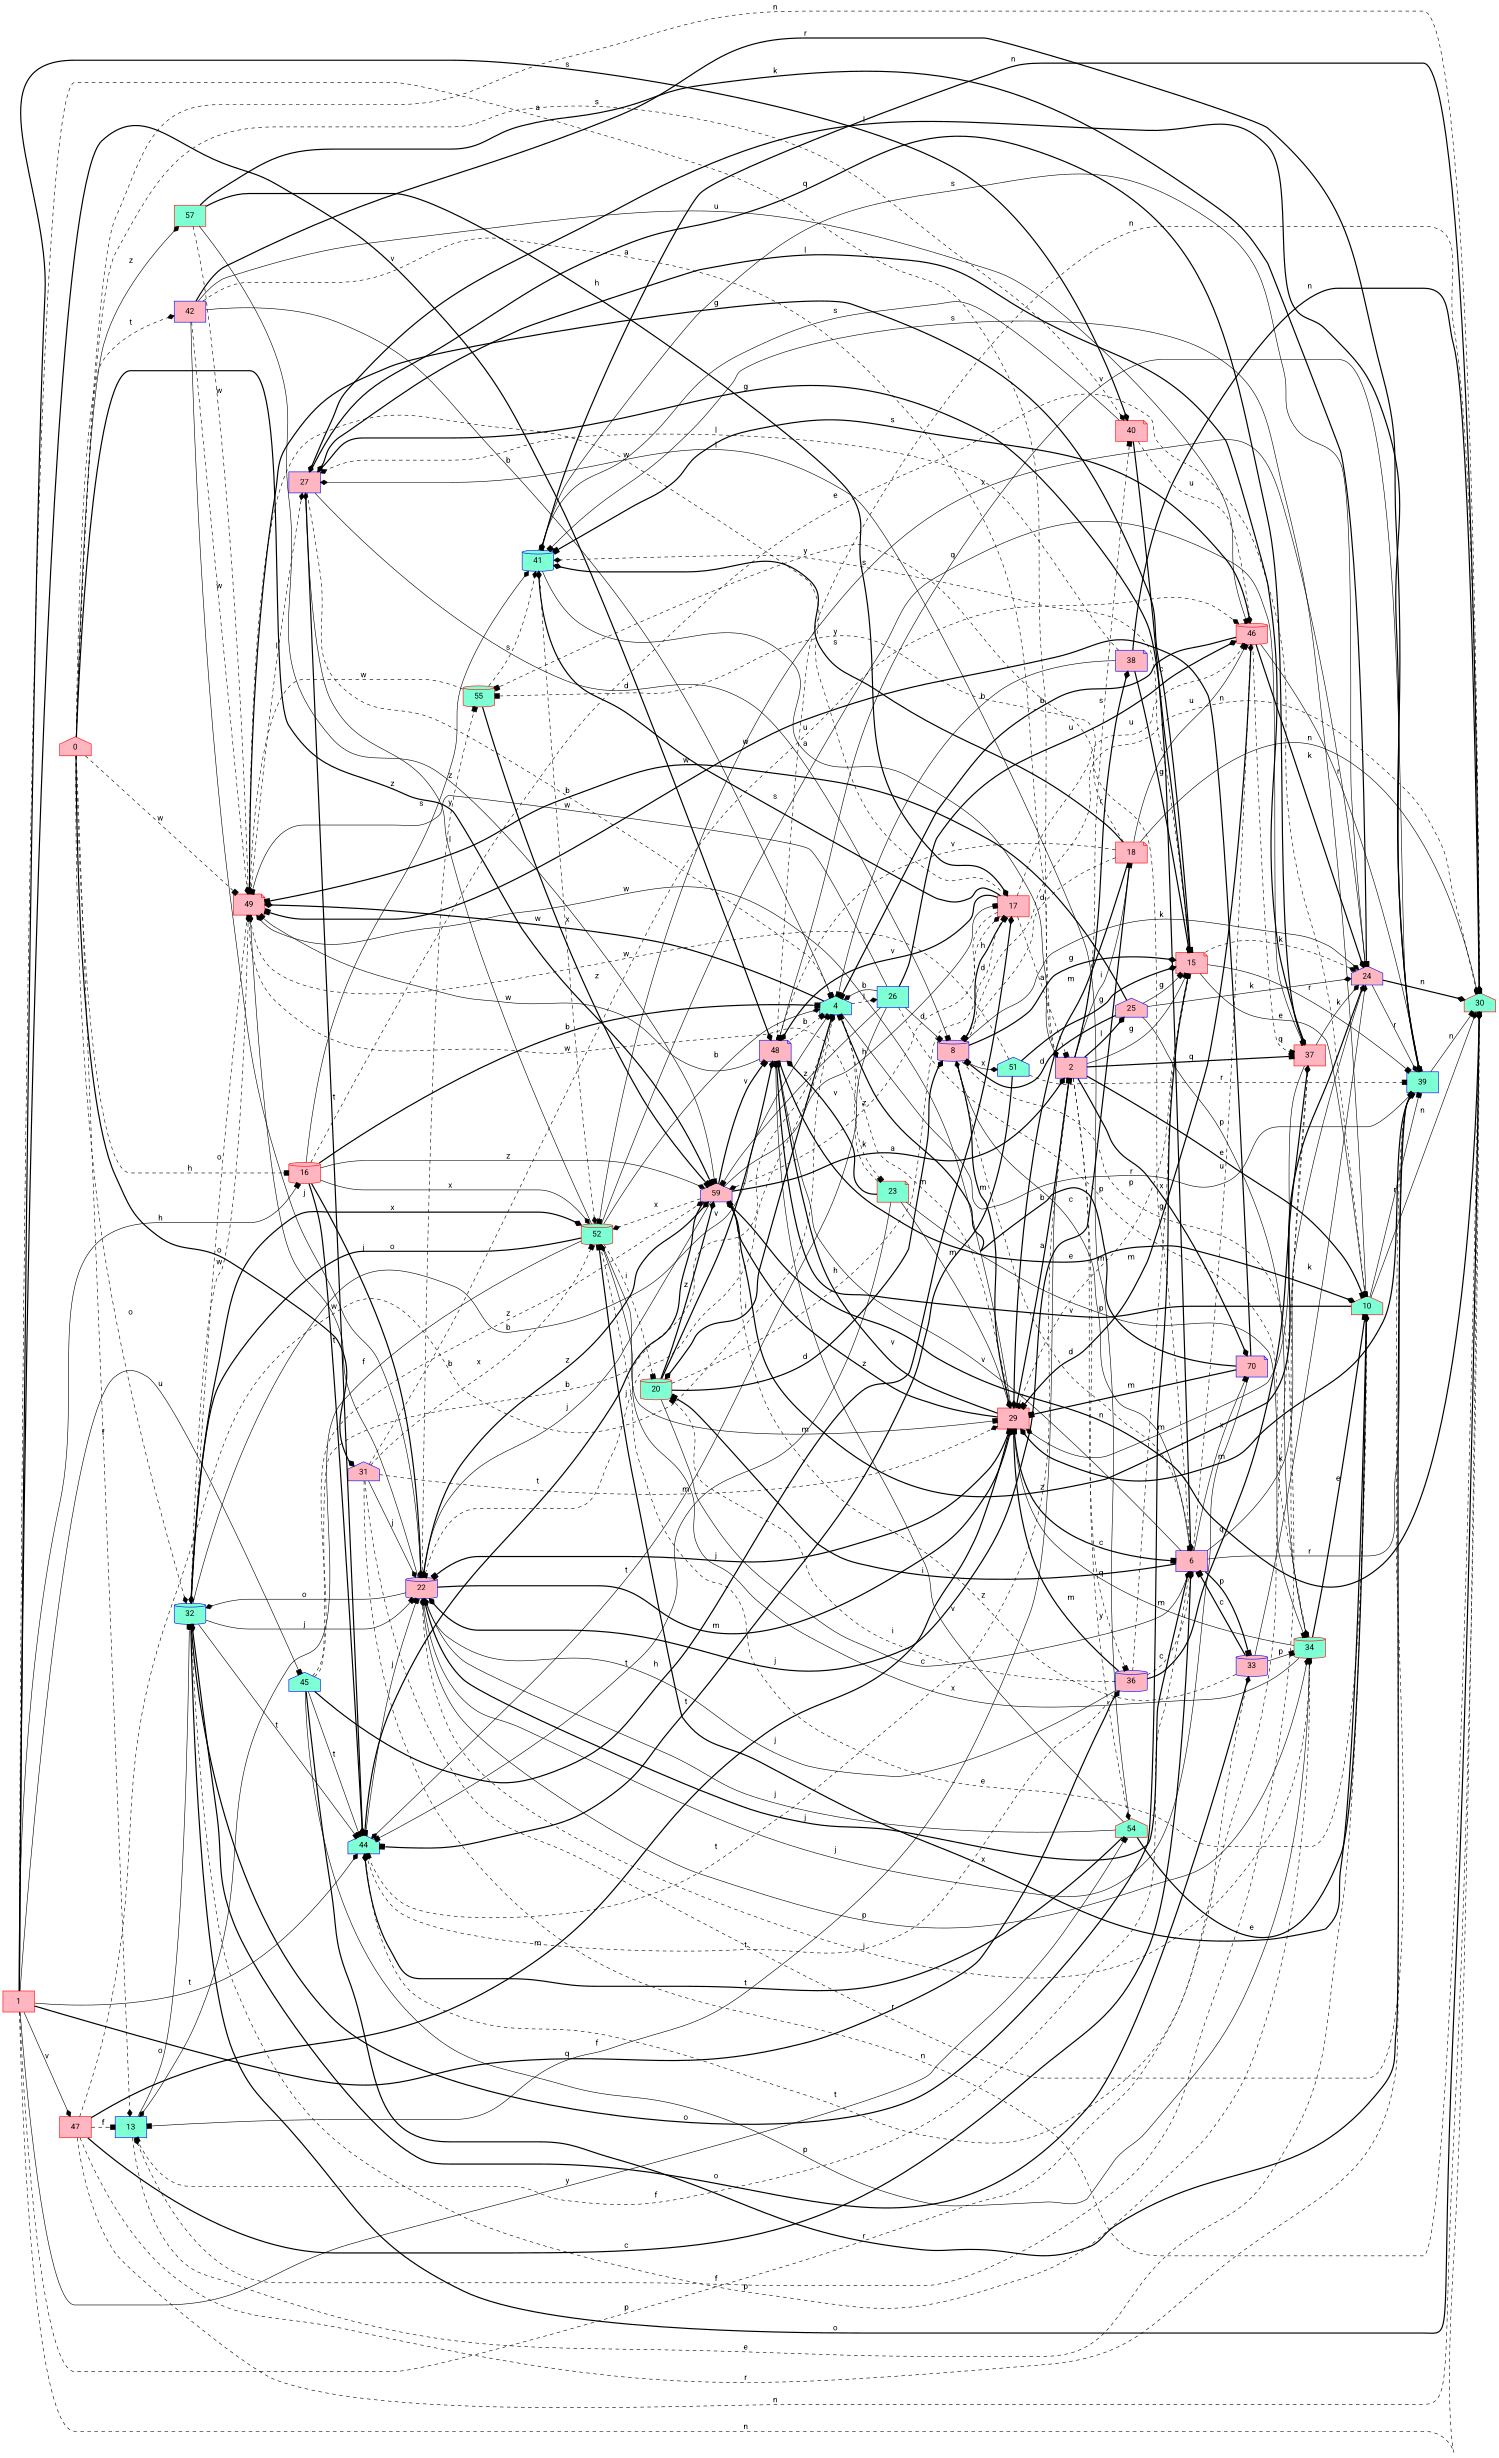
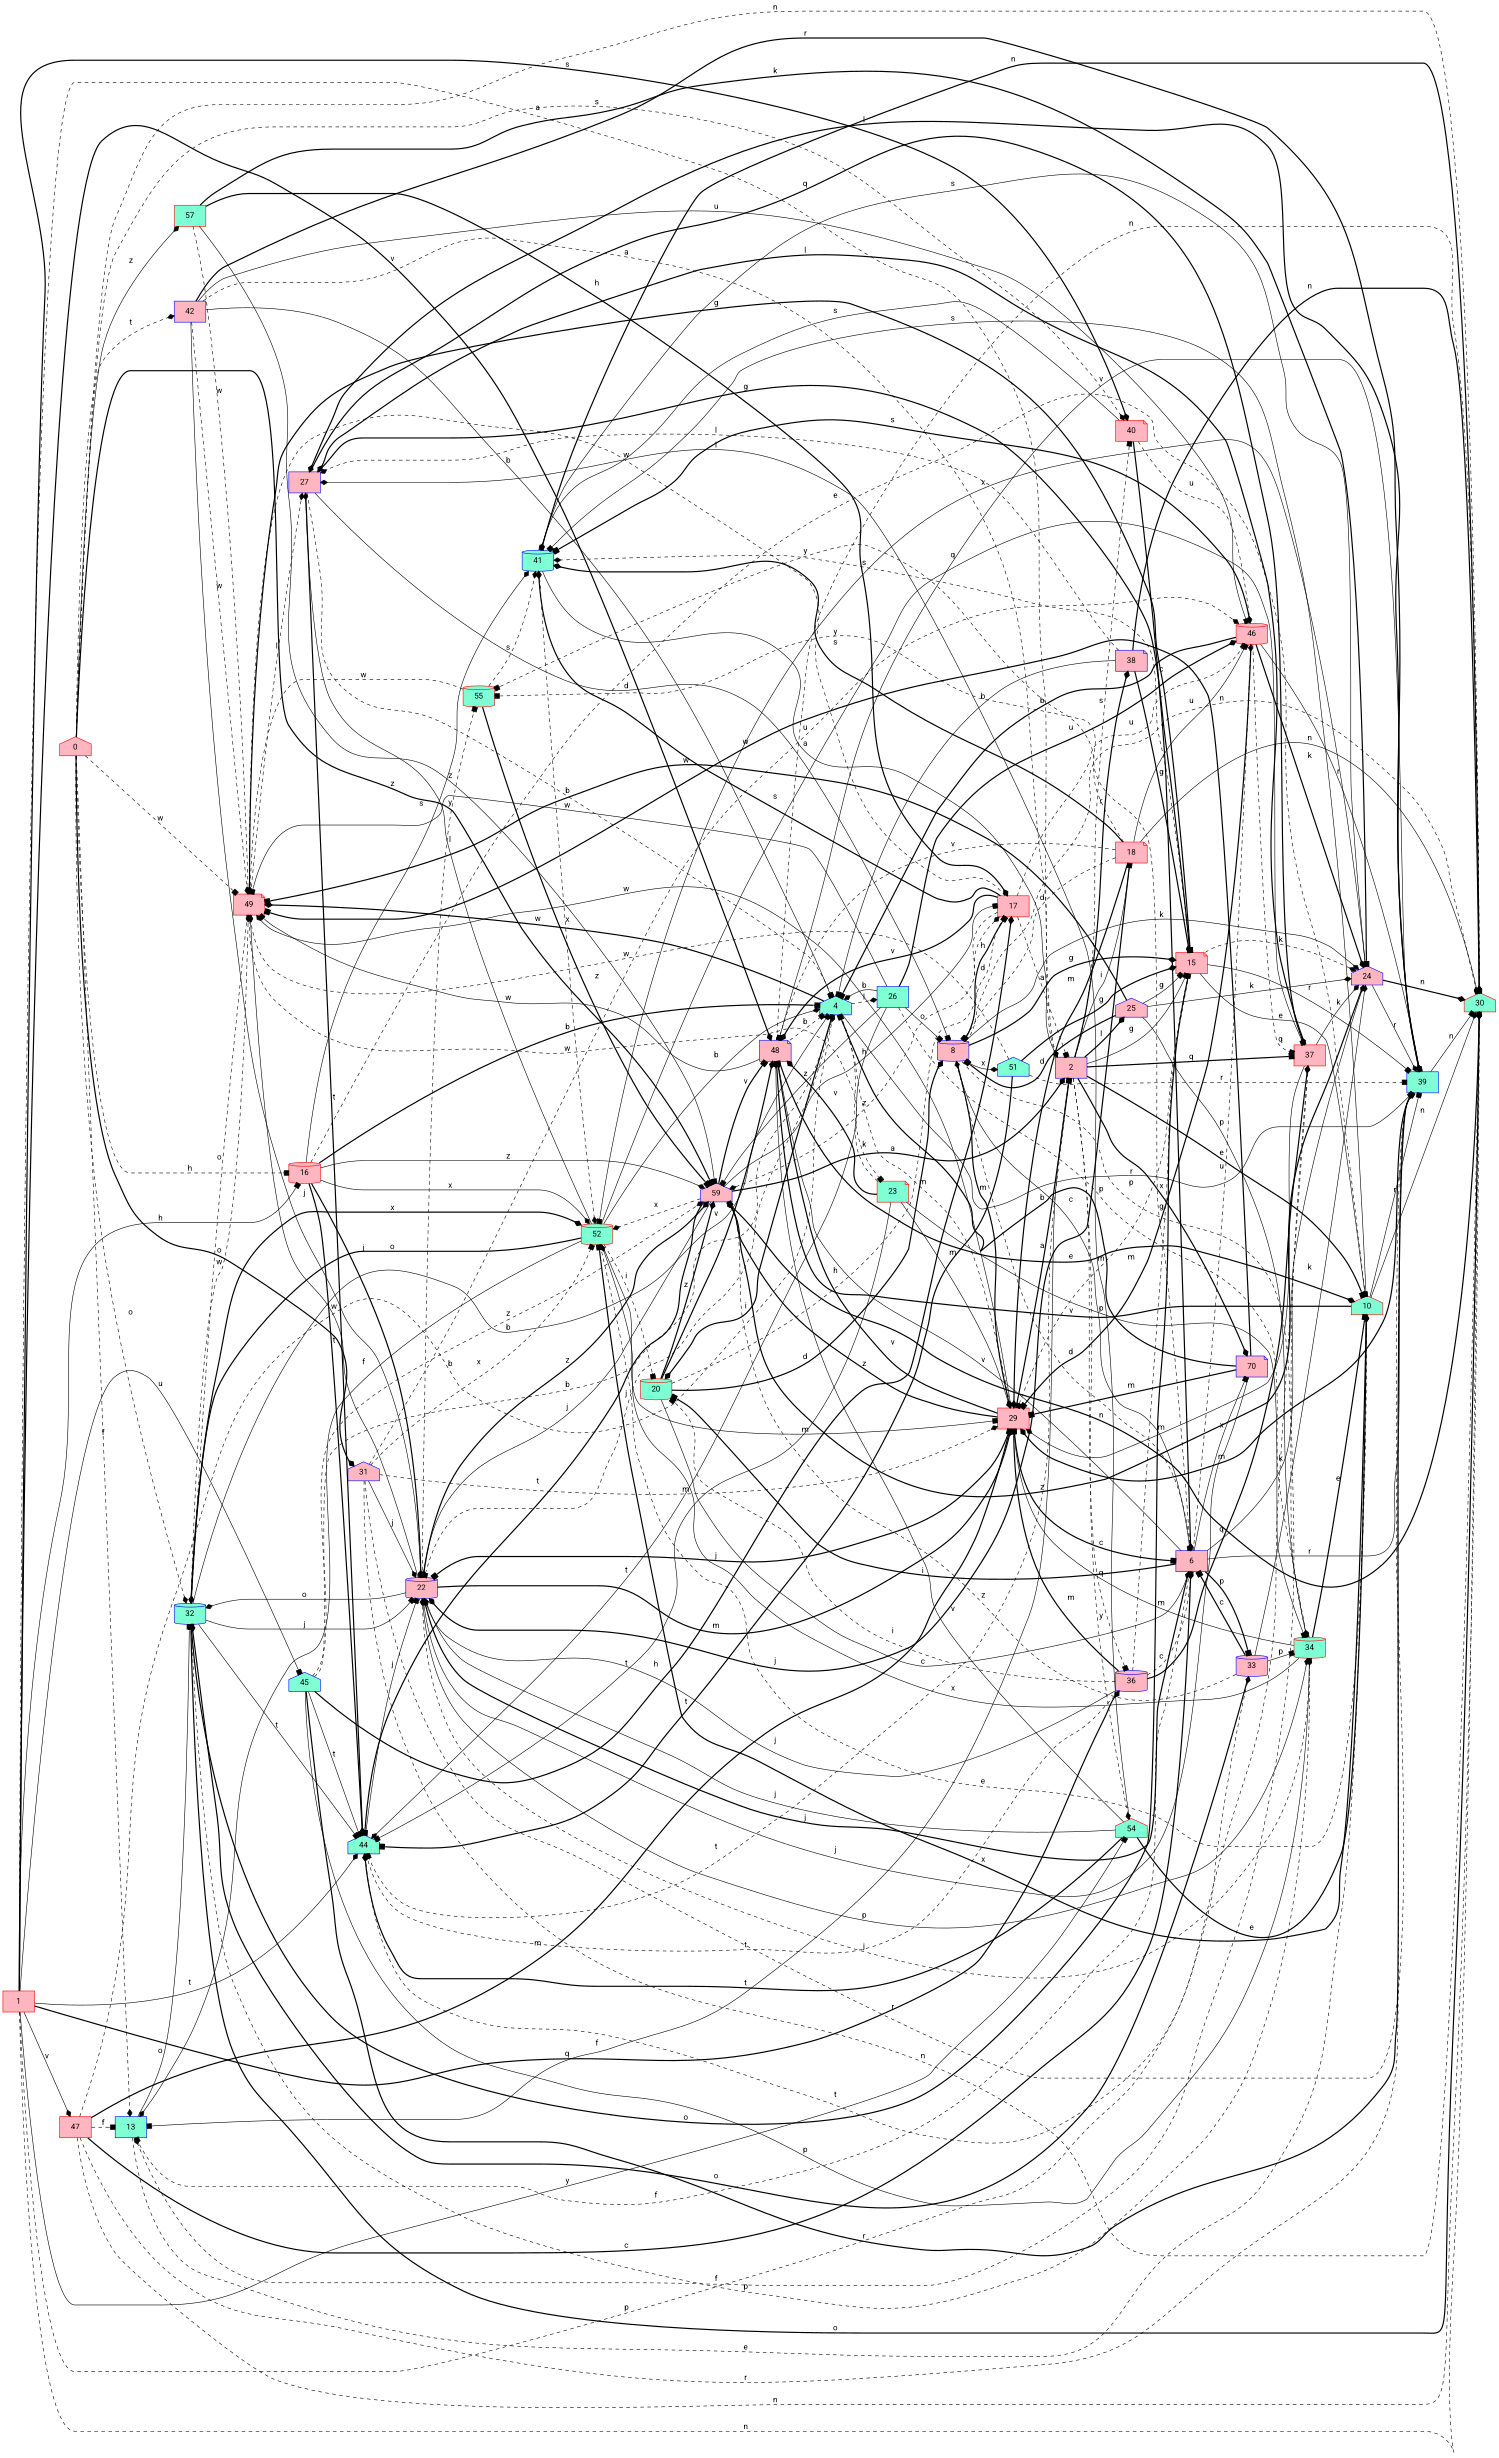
edge "26" -> "8": label "d" -> "o"
